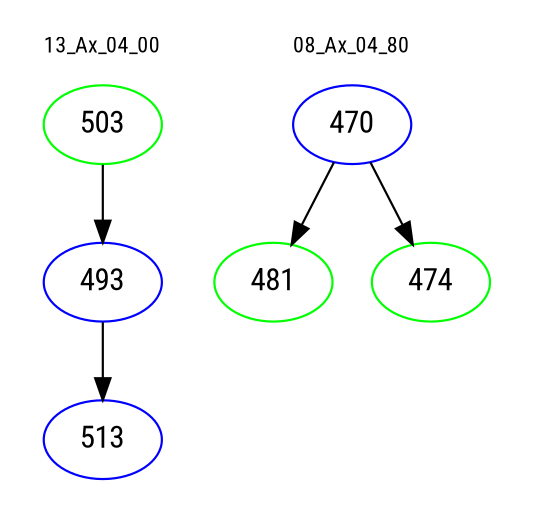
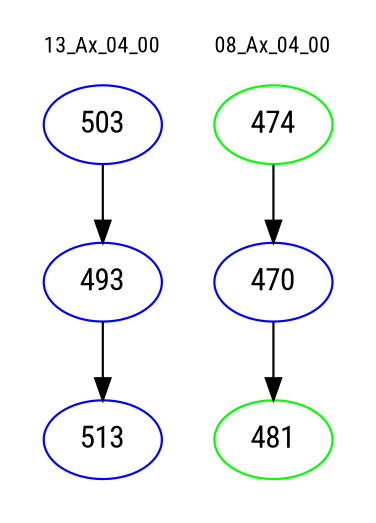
cluster "08_Ax_04_80": label "08_Ax_04_80" -> "08_Ax_04_00"
node "503": color green -> blue
edge "470" -> "474": reversed
